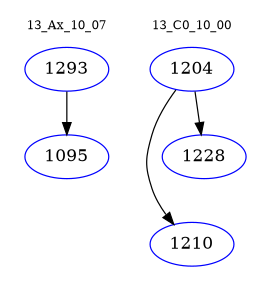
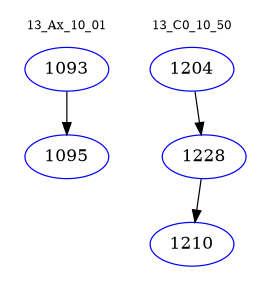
cluster "13_Ax_10_07": label "13_Ax_10_07" -> "13_Ax_10_01"
cluster "13_C0_10_00": label "13_C0_10_00" -> "13_C0_10_50"
node "1293": label "1293" -> "1093"
edge "1204" -> "1210": now "1228" -> "1210"
